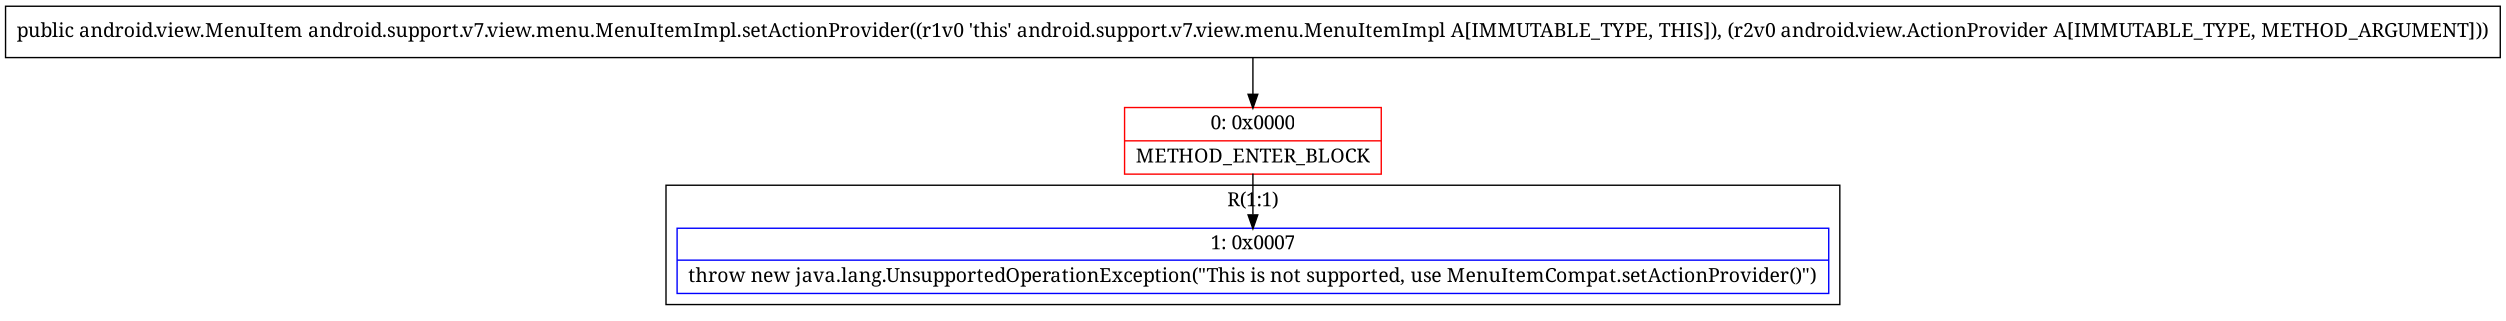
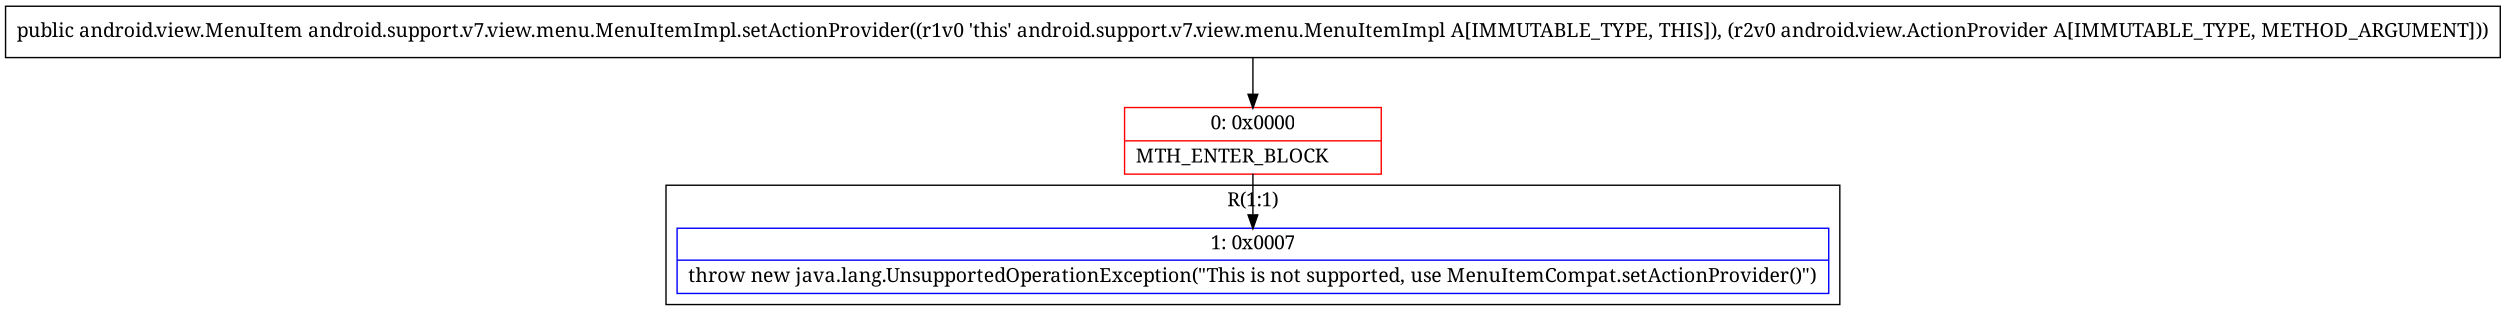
node "0: 0x0000": text "METHOD_ENTER_BLOCK" -> "MTH_ENTER_BLOCK"
